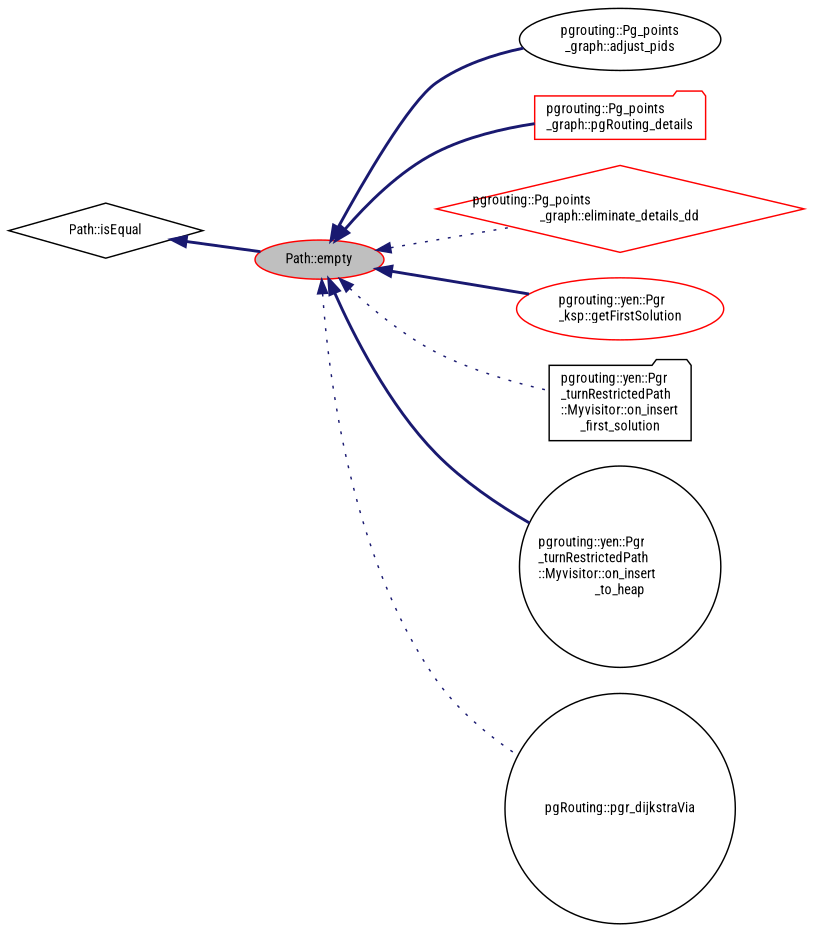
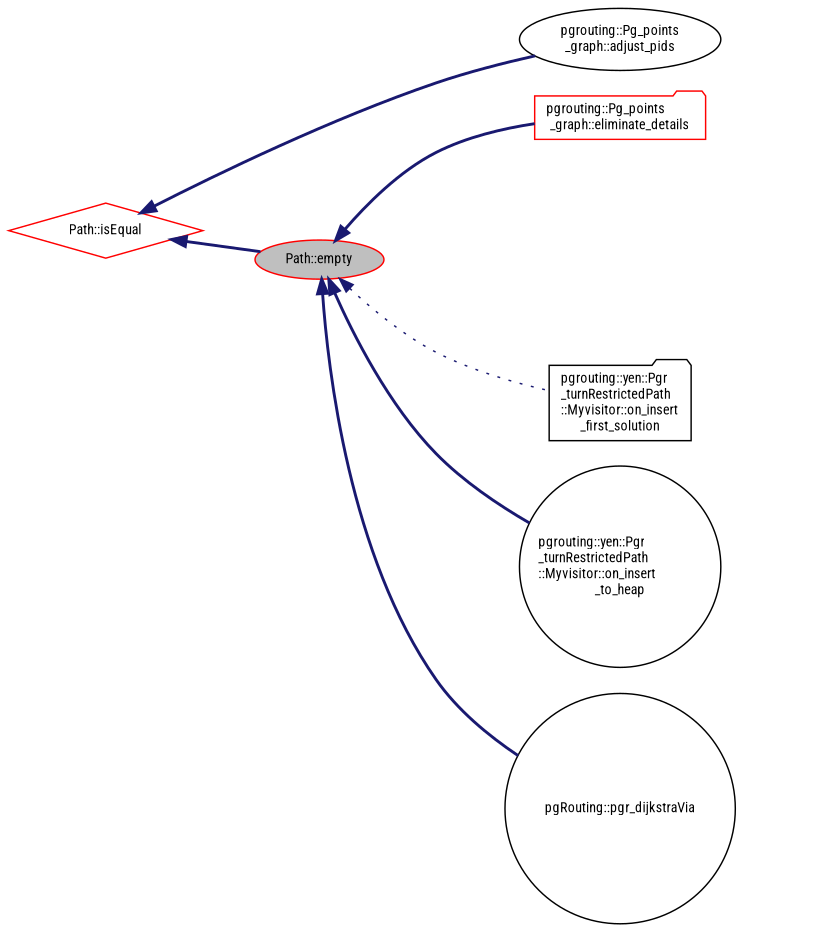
edge "pgrouting::Pg_points _graph::adjust_pids" -> "Path::empty": now "pgrouting::Pg_points _graph::adjust_pids" -> "Path::isEqual"
node "pgrouting::Pg_points _graph::pgRouting_details": label "pgrouting::Pg_points _graph::pgRouting_details" -> "pgrouting::Pg_points _graph::eliminate_details"
node "pgrouting::Pg_points _graph::eliminate_details_dd": removed
node "Path::isEqual": color black -> red
node "pgrouting::yen::Pgr _ksp::getFirstSolution": removed
edge "pgRouting::pgr_dijkstraVia" -> "Path::empty": style dotted -> bold
